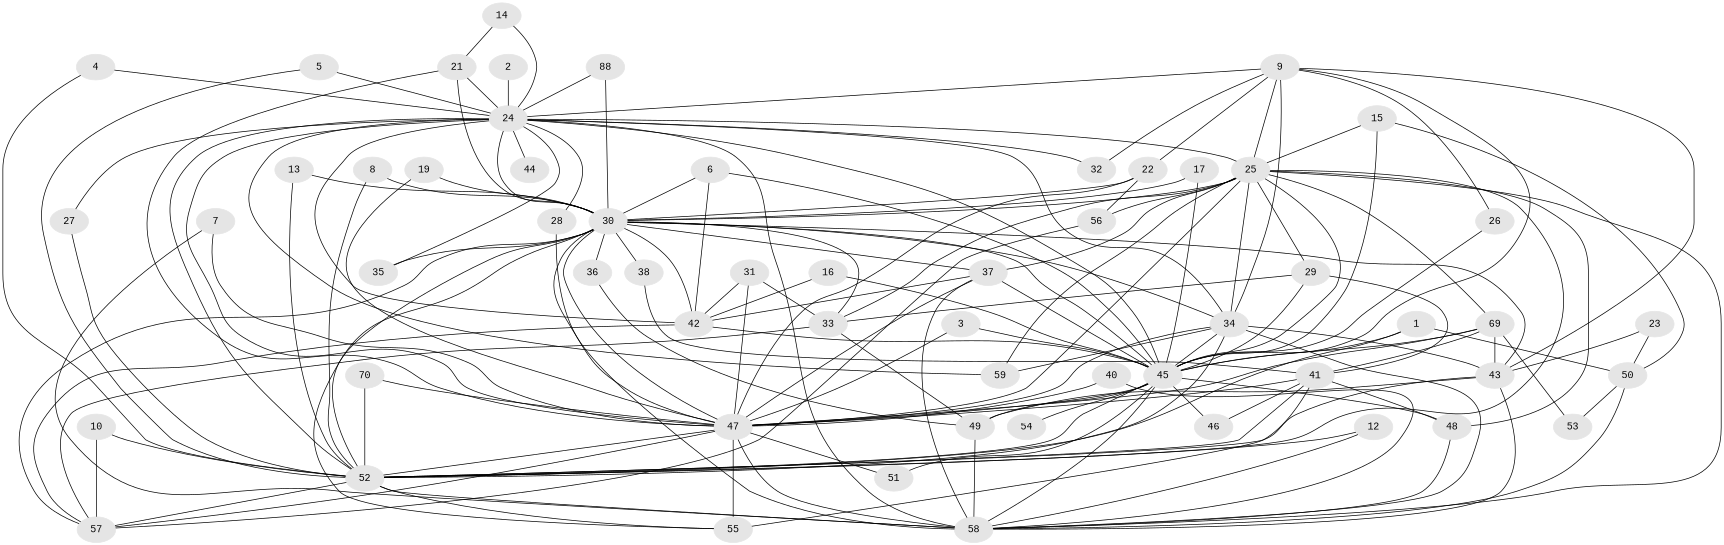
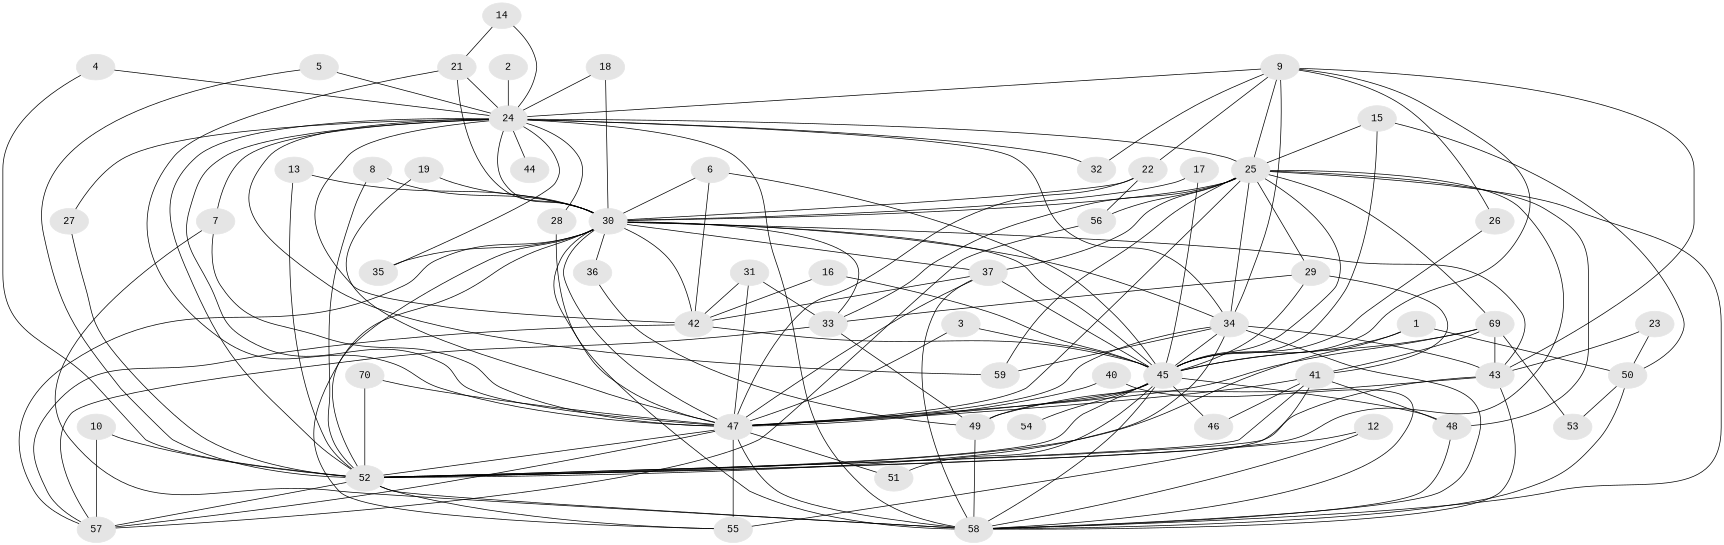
node "88": label "88" -> "18"
edge "24" -- "45": now "24" -- "7"
node "38": removed
